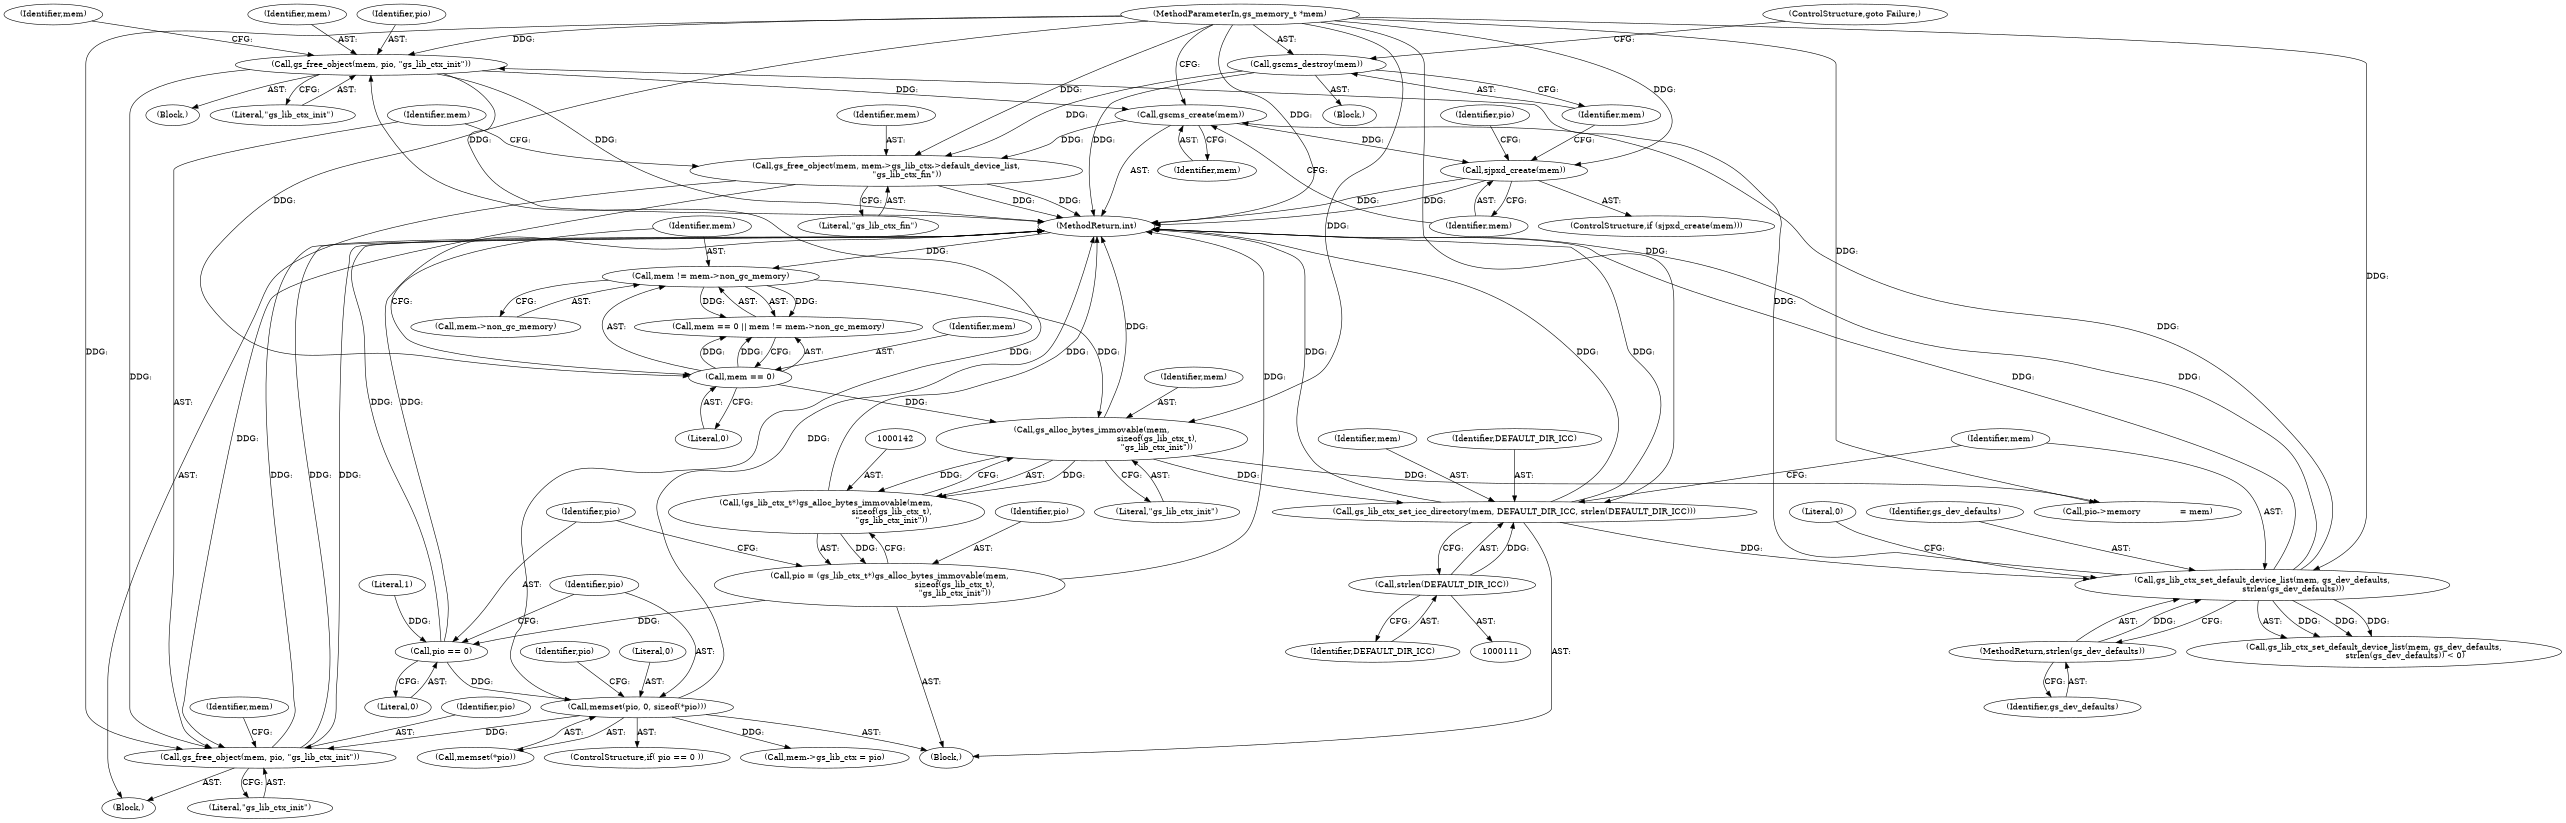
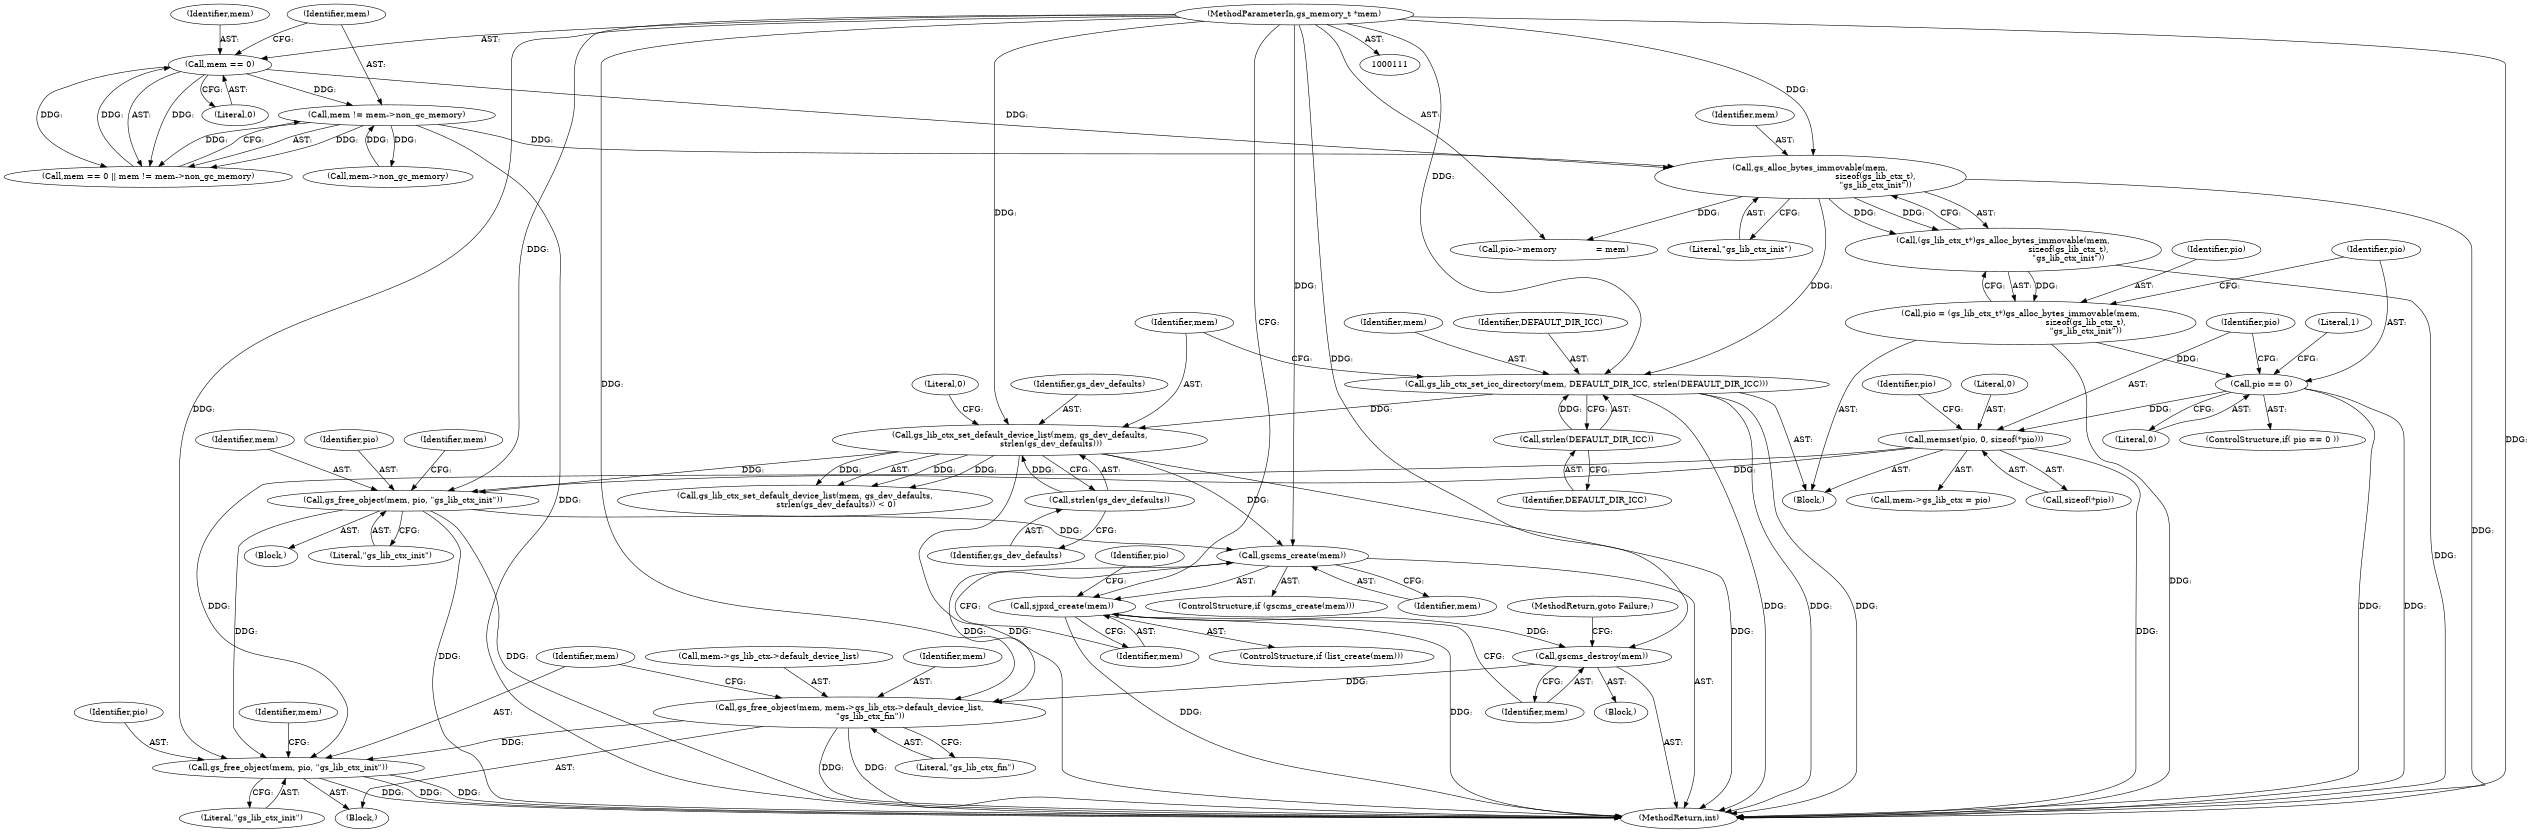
node "(ControlStructure,goto Failure;)": label "(ControlStructure,goto Failure;)" -> "(MethodReturn,goto Failure;)"
edge "(MethodParameterIn,gs_memory_t *mem)" -> "(Call,gscms_destroy(mem))": label "AST: " -> "DDG: "
edge "(MethodParameterIn,gs_memory_t *mem)" -> "(Call,gscms_create(mem))": label "CFG: " -> "DDG: "
edge "(MethodParameterIn,gs_memory_t *mem)" -> "(Call,sjpxd_create(mem))": label "DDG: " -> "CFG: "
edge "(Call,gscms_destroy(mem))" -> "(MethodReturn,int)": label "DDG: " -> "AST: "
edge "(Call,gscms_create(mem))" -> "(Call,sjpxd_create(mem))": label "DDG: " -> "AST: "
edge "(MethodParameterIn,gs_memory_t *mem)" -> "(Call,mem == 0)": label "DDG: " -> "AST: "
node "(ControlStructure,if (sjpxd_create(mem)))": label "(ControlStructure,if (sjpxd_create(mem)))" -> "(ControlStructure,if (list_create(mem)))"
edge "(MethodReturn,int)" -> "(Call,mem != mem->non_gc_memory)": reversed
edge "(MethodParameterIn,gs_memory_t *mem)" -> "(Call,pio->memory               = mem)": label "DDG: " -> "AST: "
edge "(Call,mem != mem->non_gc_memory)" -> "(Call,mem->non_gc_memory)": label "CFG: " -> "DDG: "
edge "(Call,mem->non_gc_memory)" -> "(Call,mem != mem->non_gc_memory)": label "AST: " -> "DDG: "
edge "(Call,mem == 0 || mem != mem->non_gc_memory)" -> "(Call,mem != mem->non_gc_memory)": label "AST: " -> "CFG: "
edge "(Call,mem == 0)" -> "(Call,mem != mem->non_gc_memory)": label "AST: " -> "DDG: "
edge "(Call,mem == 0 || mem != mem->non_gc_memory)" -> "(Call,mem == 0)": label "CFG: " -> "DDG: "
node "1000142": removed
node "(ControlStructure,if (gscms_create(mem)))": added
edge "(Call,strlen(DEFAULT_DIR_ICC))" -> "1000111": now "(MethodParameterIn,gs_memory_t *mem)" -> "1000111"
edge "(Call,sjpxd_create(mem))" -> "(Call,gscms_destroy(mem))": added, label "DDG:"
edge "(Literal,1)" -> "(Call,pio == 0)": label "DDG: " -> "CFG: "
node "(MethodReturn,strlen(gs_dev_defaults))": label "(MethodReturn,strlen(gs_dev_defaults))" -> "(Call,strlen(gs_dev_defaults))"
node "(Call,mem->gs_lib_ctx->default_device_list)": added
edge "(Call,memset(pio, 0, sizeof(*pio)))" -> "(ControlStructure,if( pio == 0 ))": now "(Call,pio == 0)" -> "(ControlStructure,if( pio == 0 ))"
edge "(Call,memset(pio, 0, sizeof(*pio)))" -> "(Call,mem->gs_lib_ctx = pio)": label "DDG: " -> "AST: "
node "(Call,memset(*pio))": label "(Call,memset(*pio))" -> "(Call,sizeof(*pio))"
